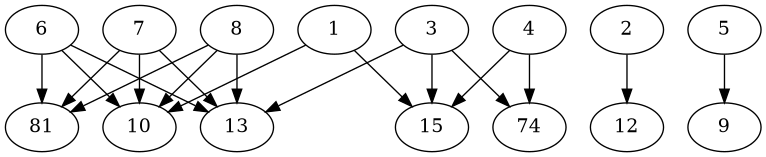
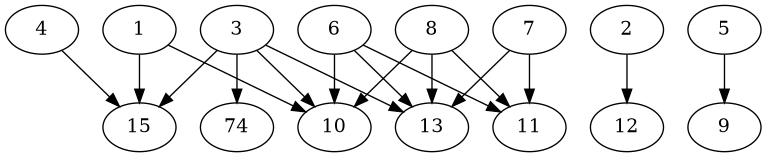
edge "7" -> "10": now "3" -> "10"
edge "4" -> "74": removed
node "81": label "81" -> "11"
